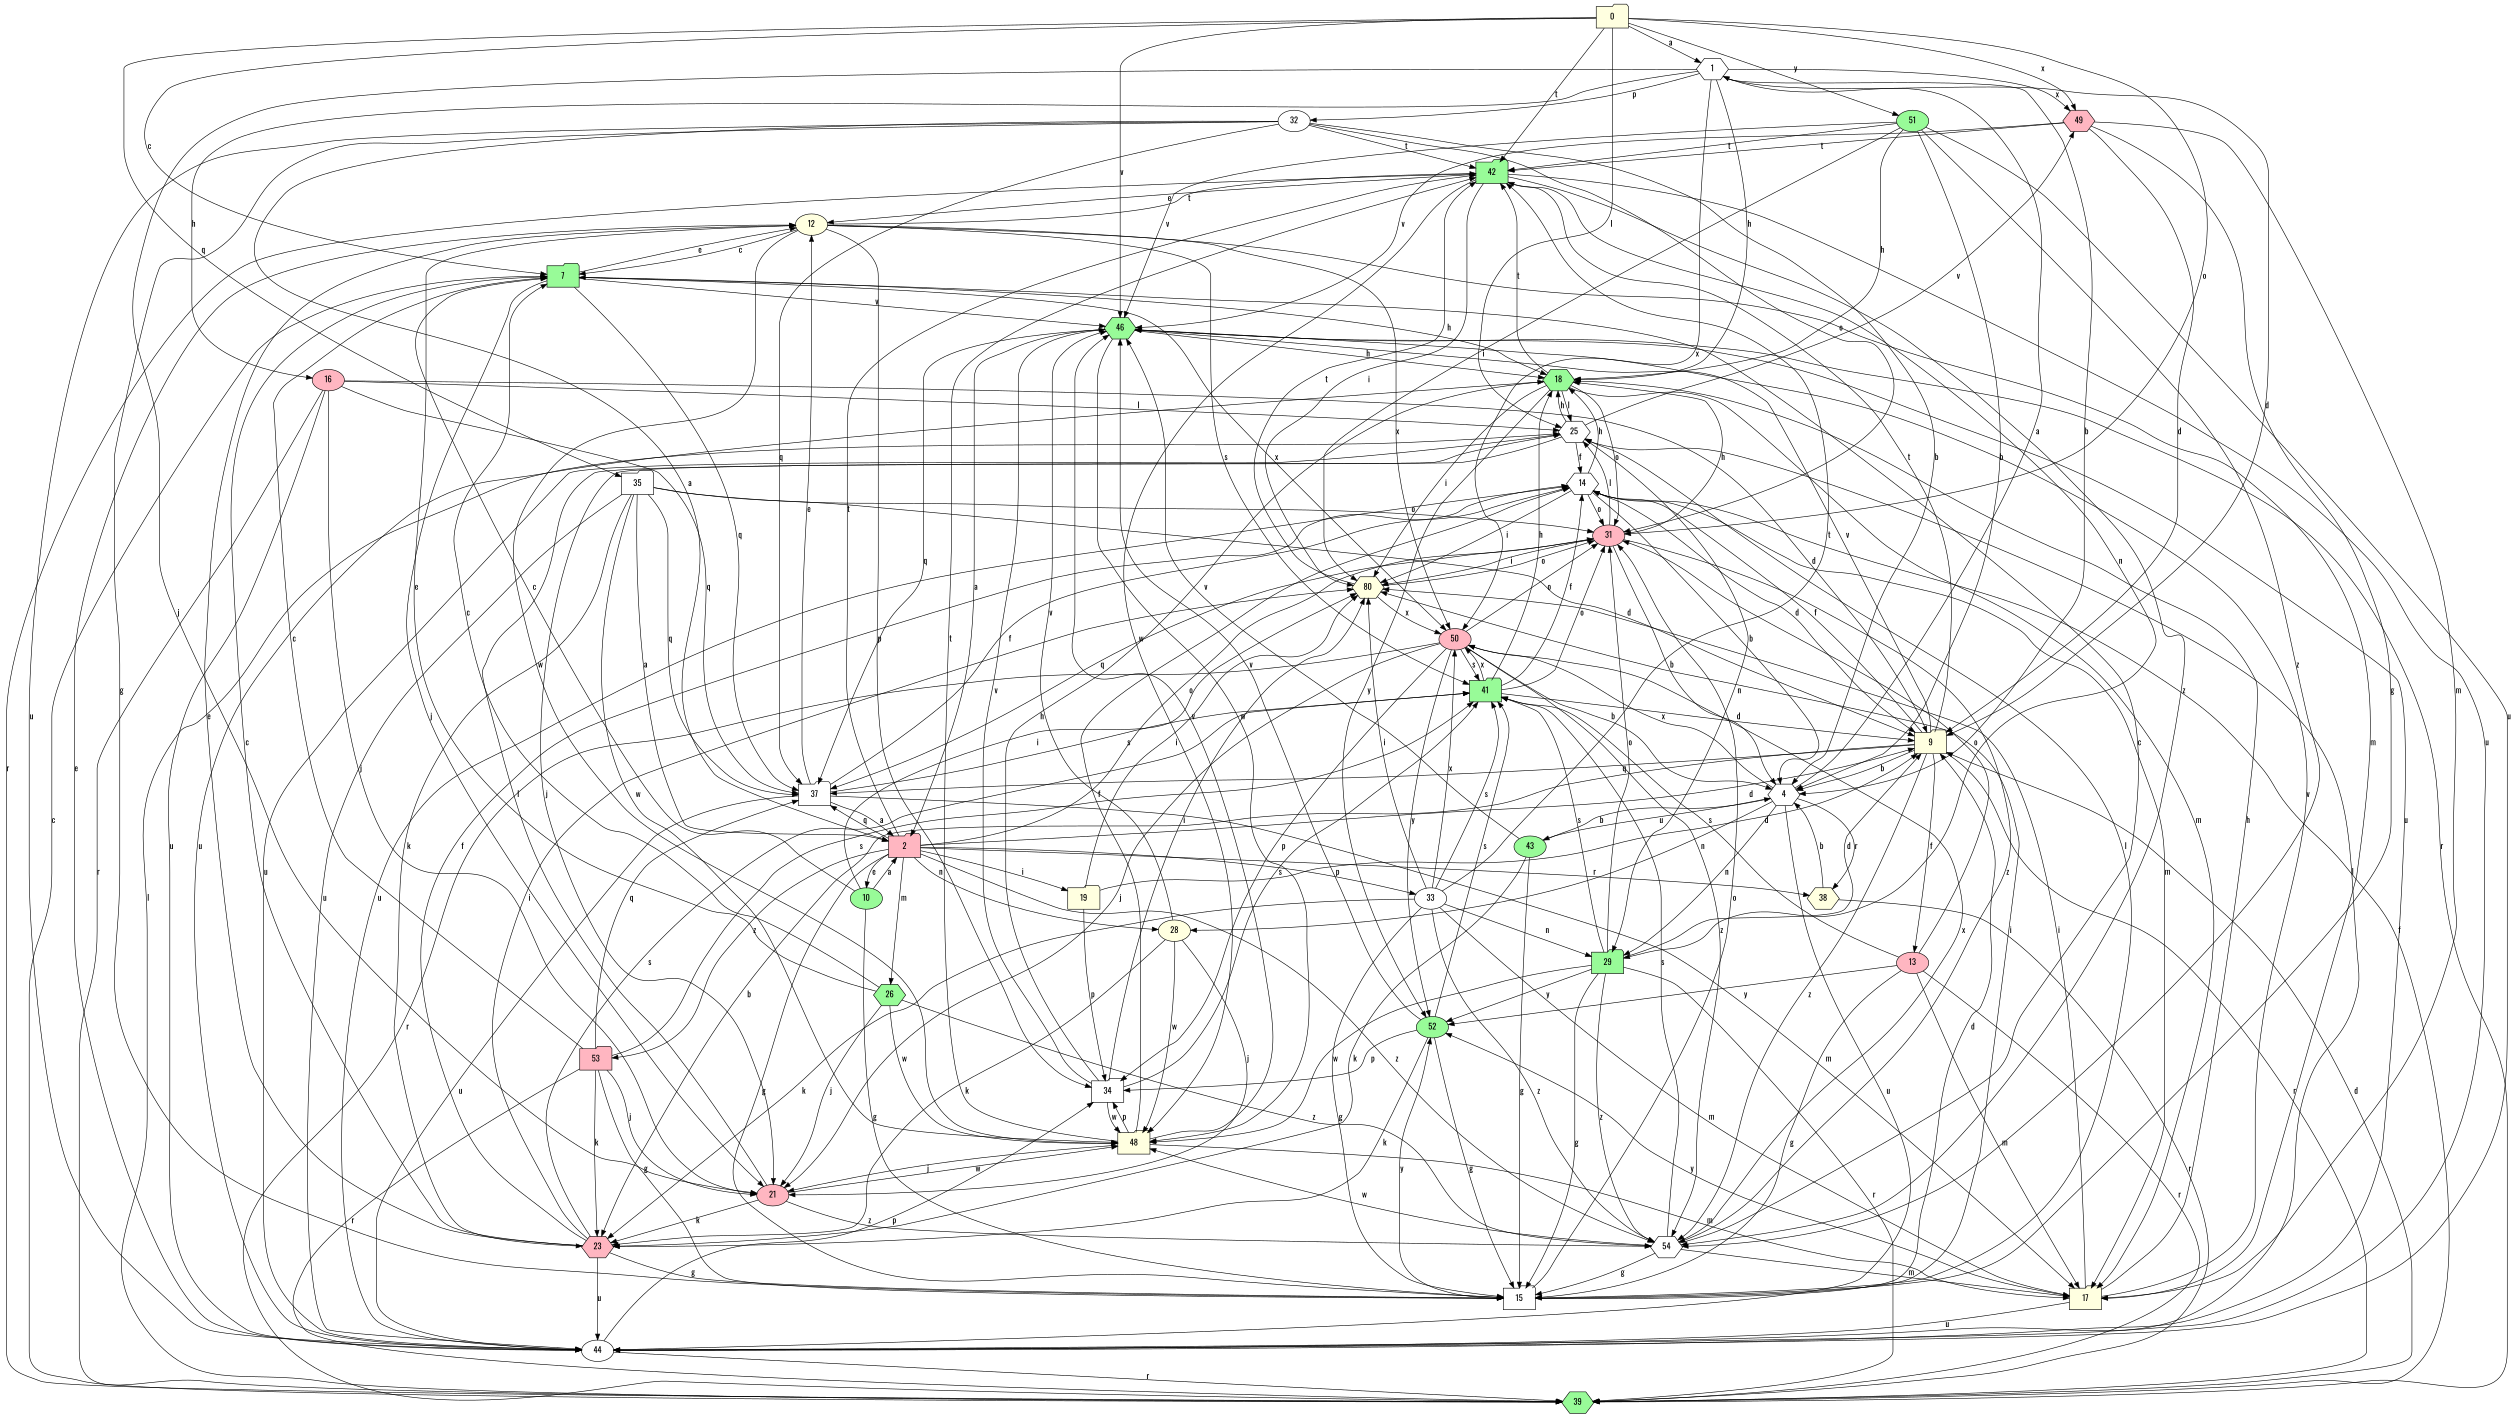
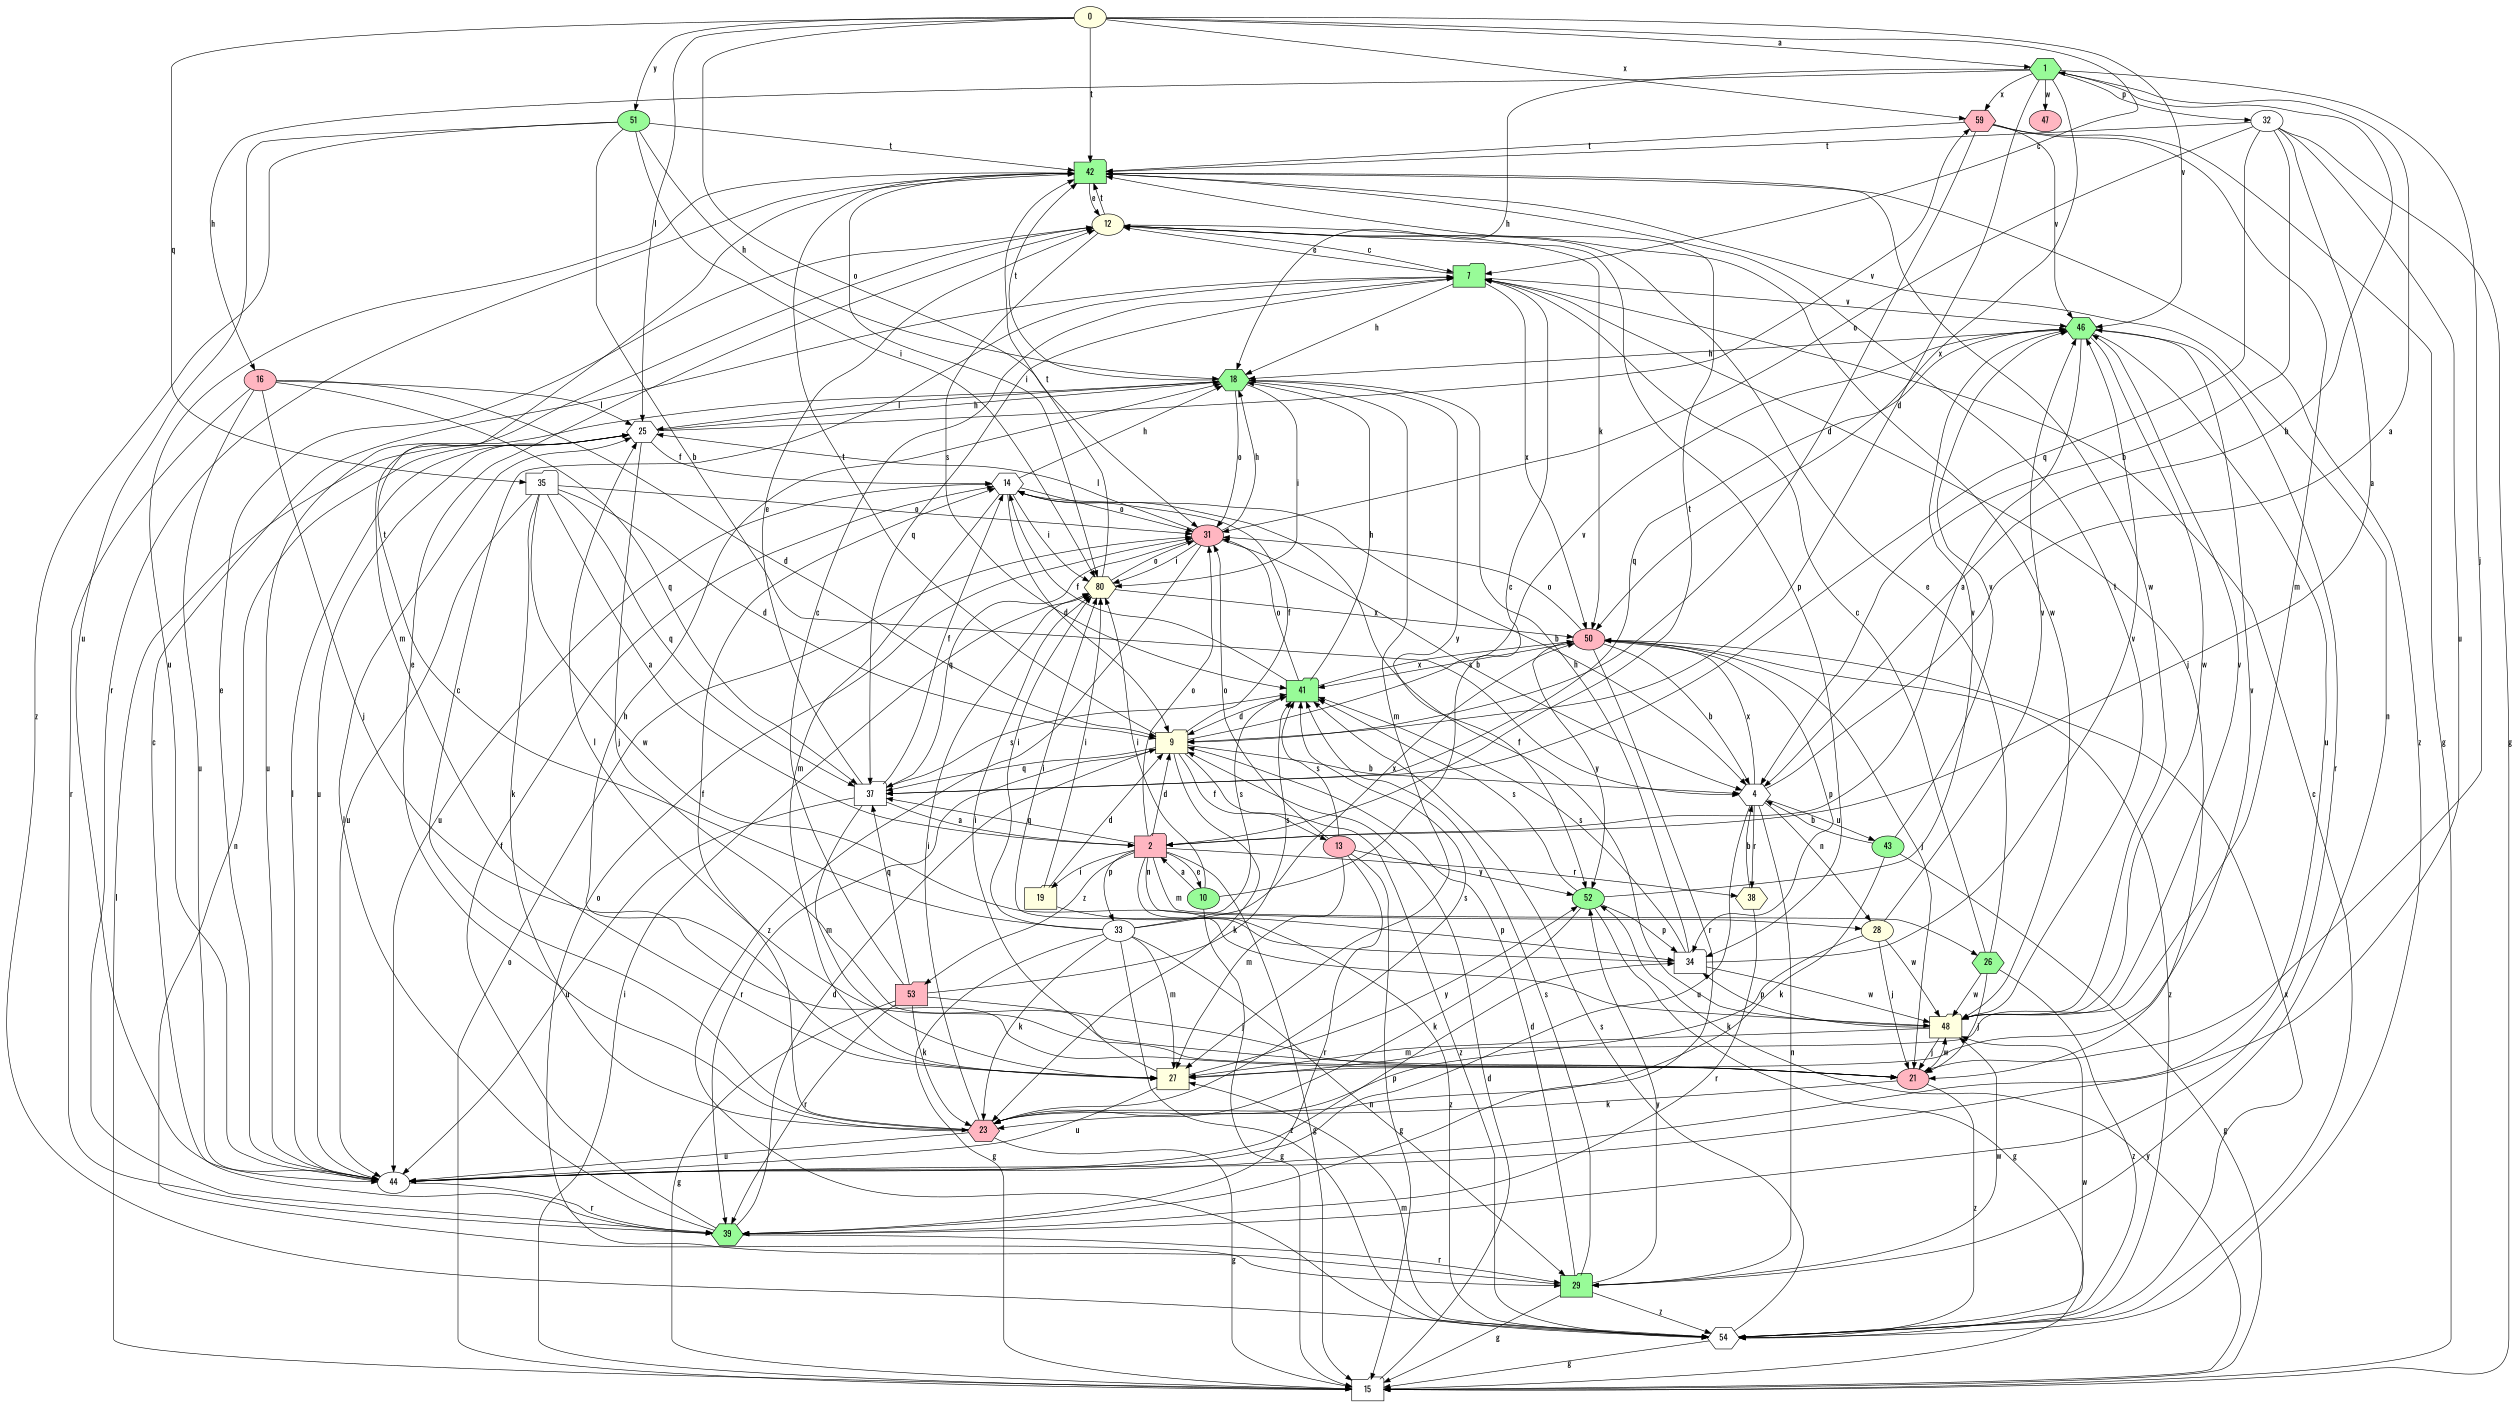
node "0": shape folder -> ellipse
node "1": fillcolor white -> palegreen
node "47": added
node "49": label "49" -> "59"
edge "51" -> "46": removed, label "v"
edge "12" -> "50": label "x" -> "k"
edge "44" -> "14": reversed
edge "9" -> "23": label "b" -> "k"
edge "29" -> "39": reversed
node "17": label "17" -> "27"
